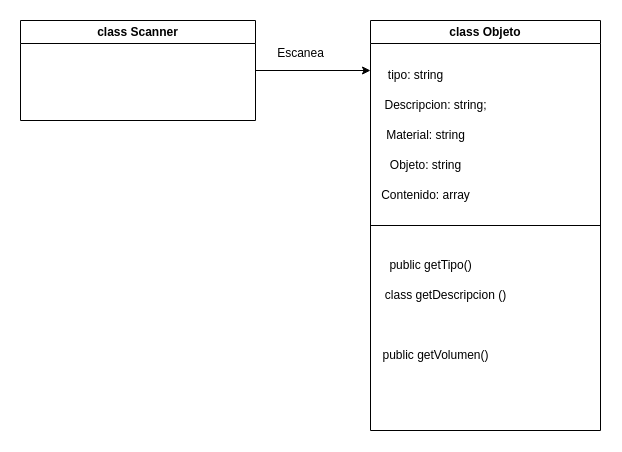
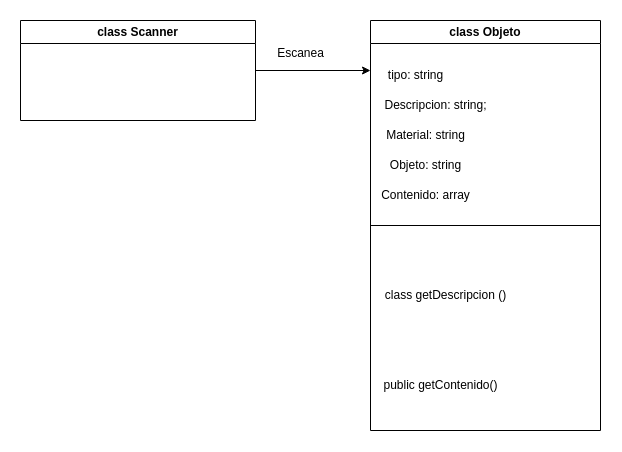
node "public getTipo()": removed
node "public getVolumen()": removed
node "public getContenido()": added
